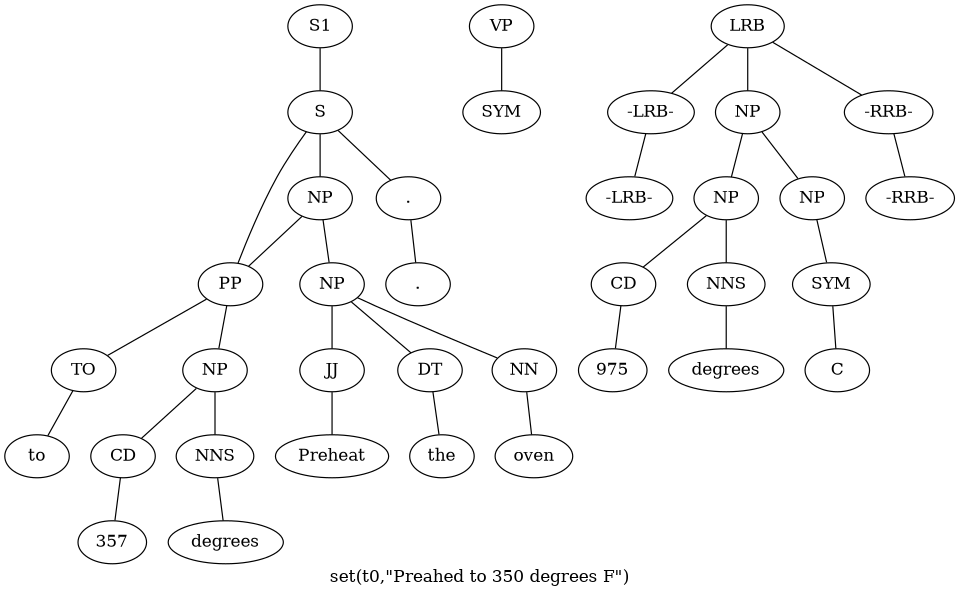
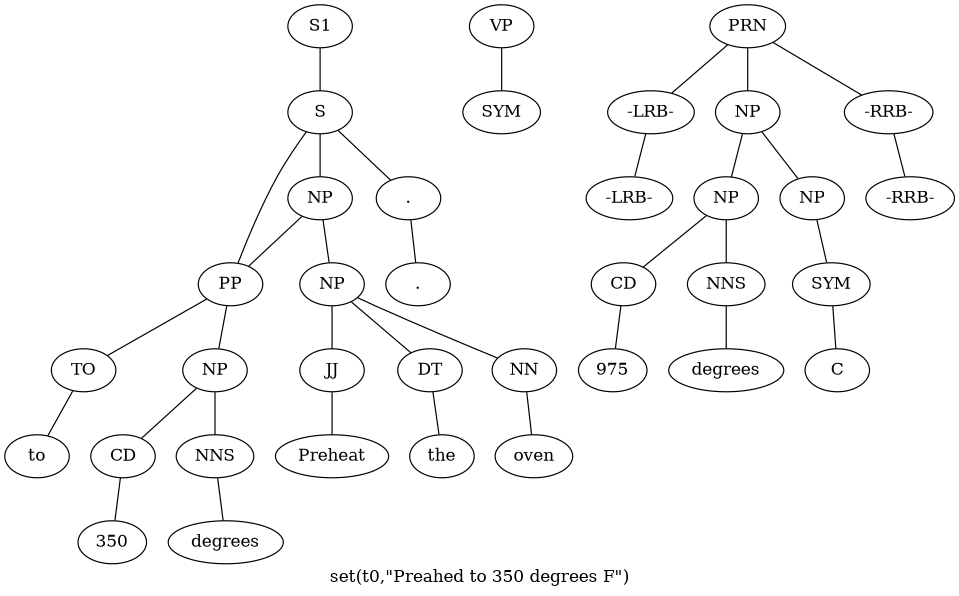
node "LRB": label "LRB" -> "PRN"
node "357": label "357" -> "350"
